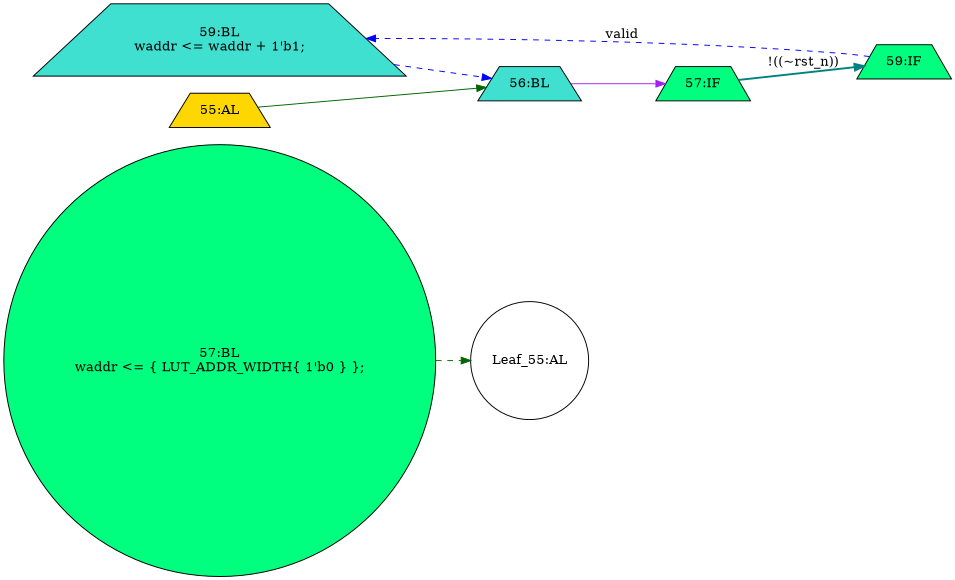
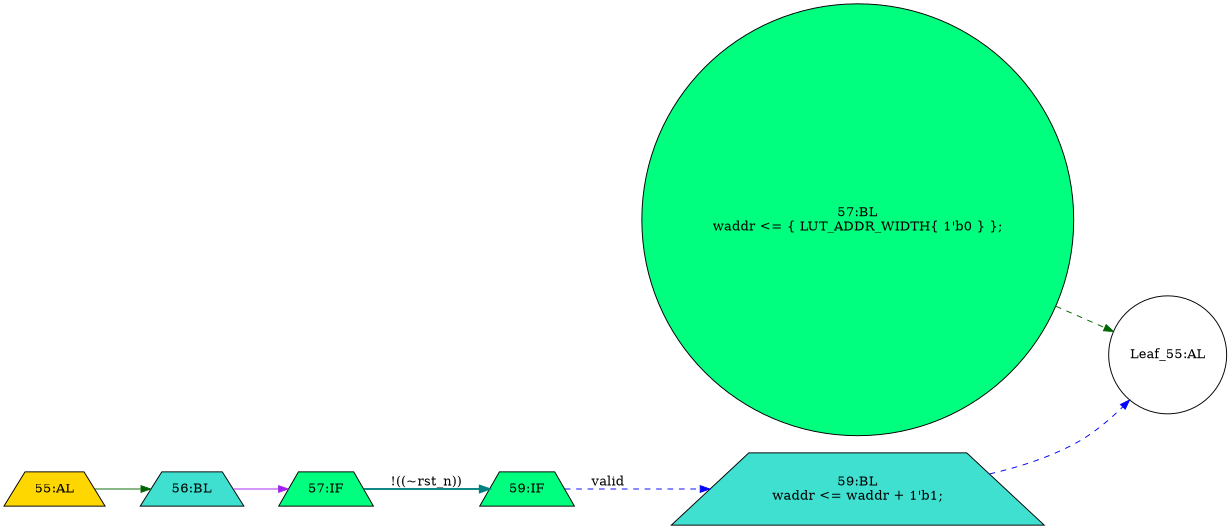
edge "59:BL waddr <= waddr + 1'b1;" -> "56:BL": now "59:BL waddr <= waddr + 1'b1;" -> "Leaf_55:AL"
